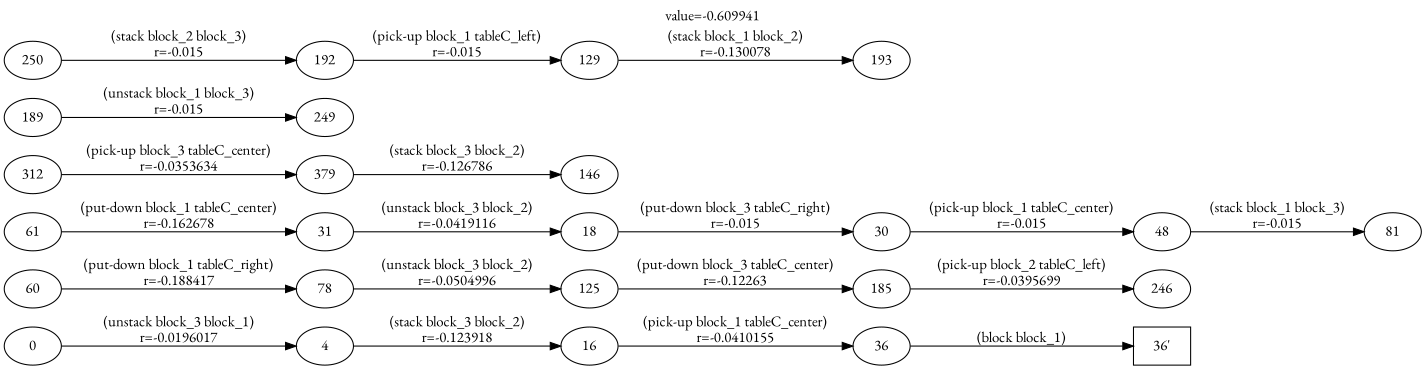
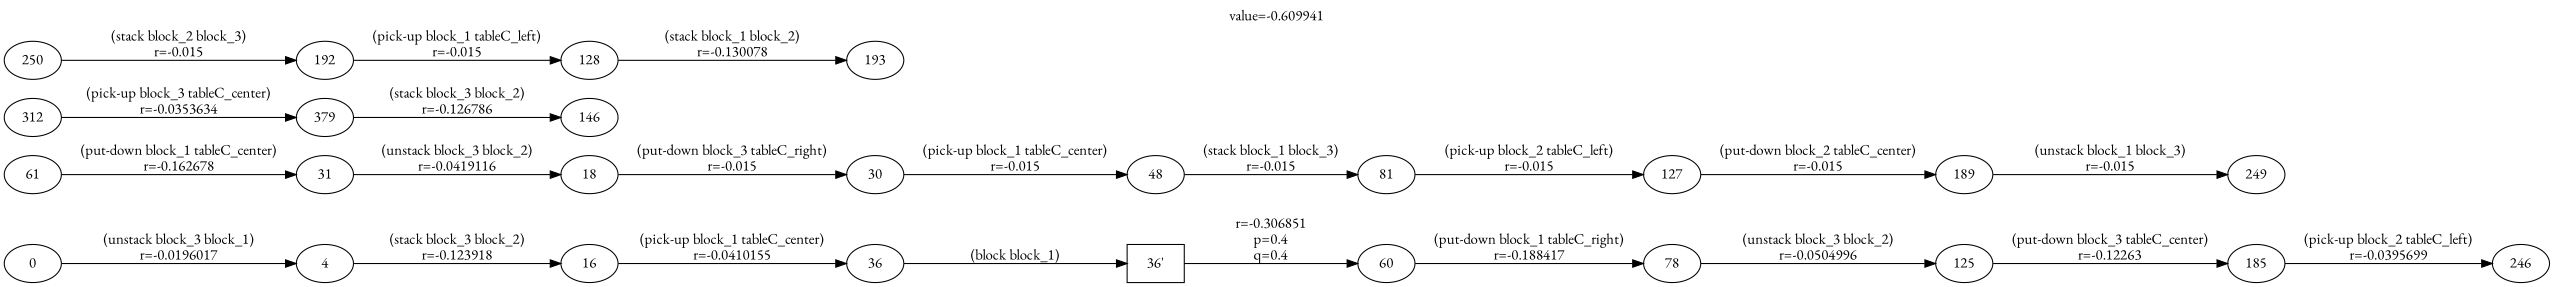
node "129": label "129" -> "128"
node "127": added
edge "36'" -> "60": added, label "r=-0.306851 p=0.4 q=0.4"
